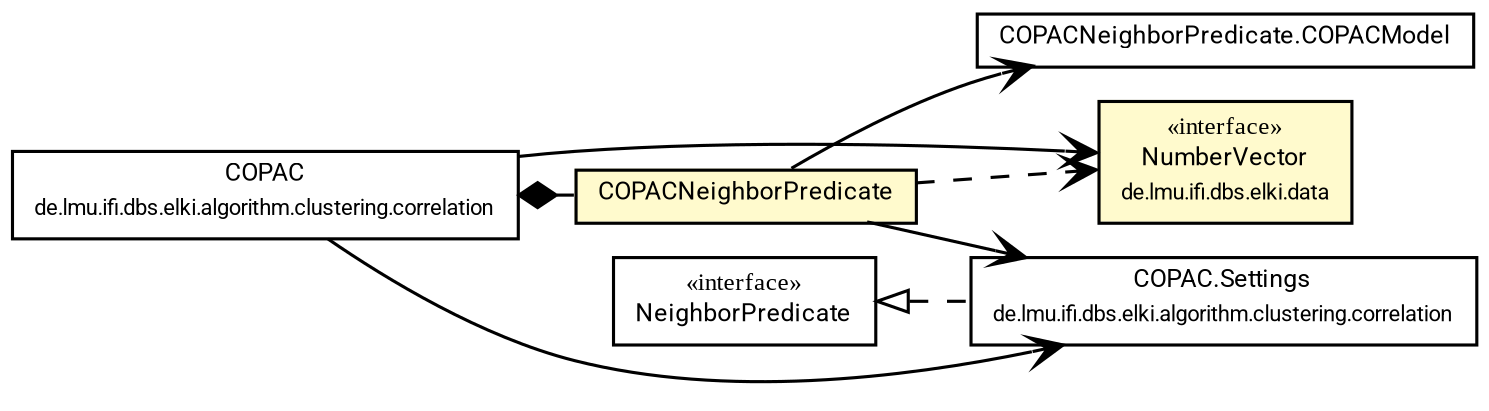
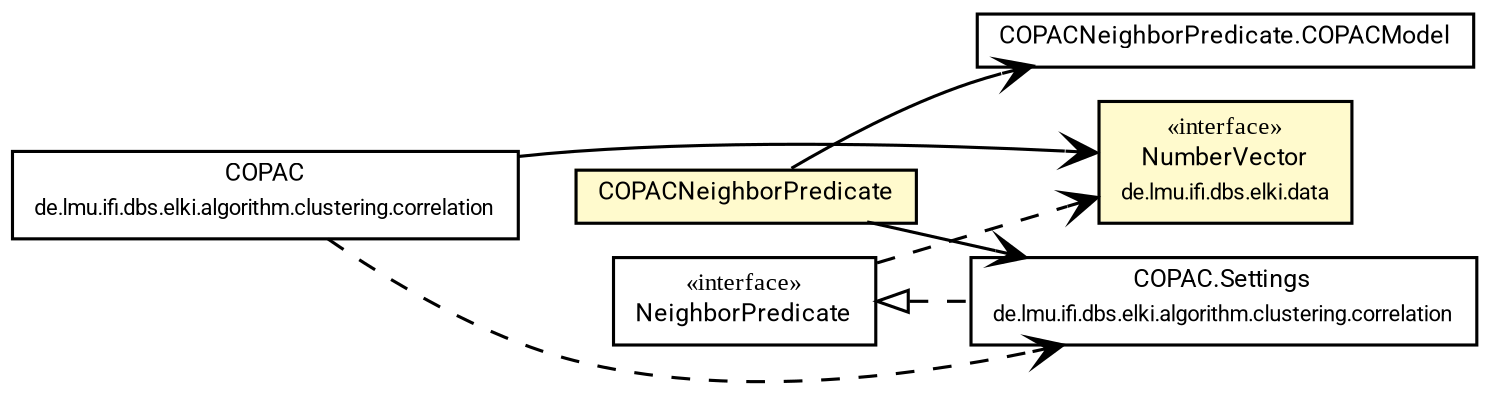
edge "COPACNeighborPredicate" -> "NumberVector": now "NeighborPredicate" -> "NumberVector"
edge "COPACNeighborPredicate" -> "COPAC": removed
edge "COPAC" -> "COPAC.Settings": style solid -> dashed
